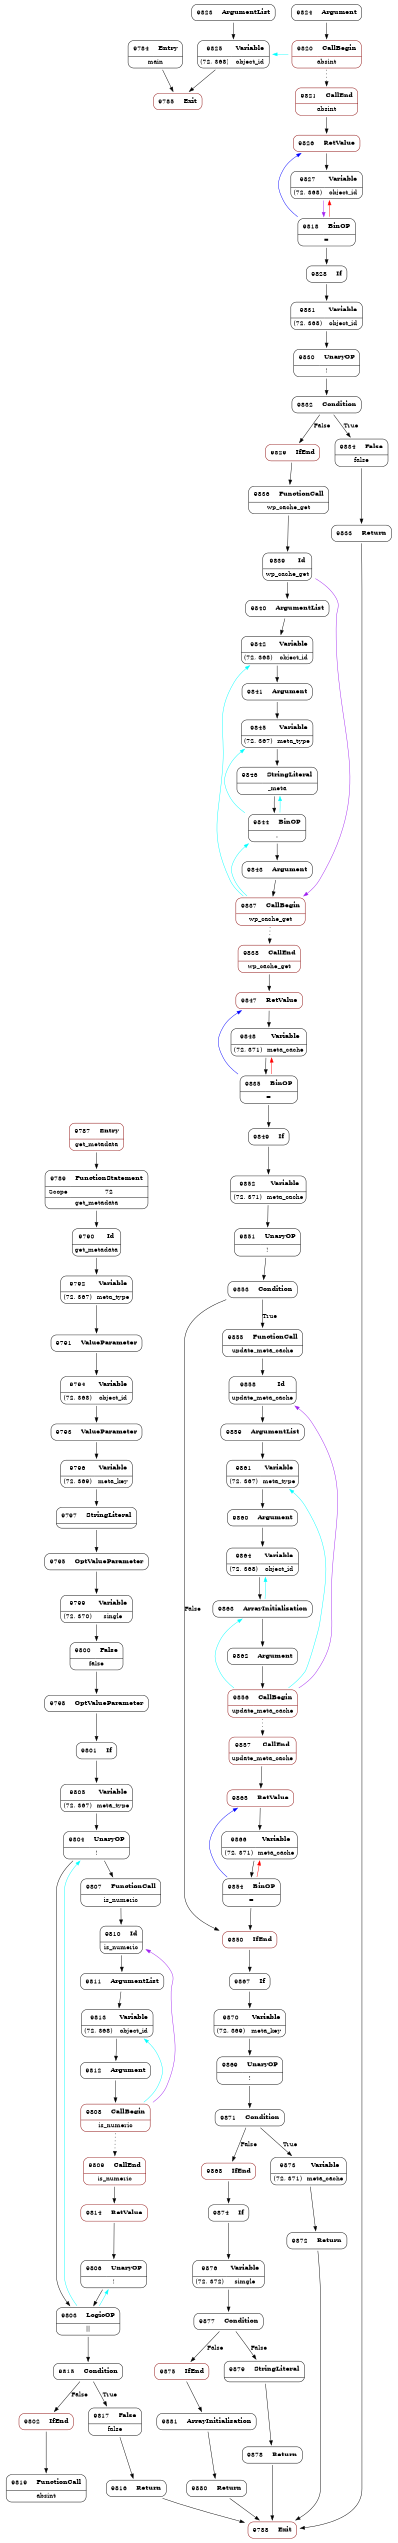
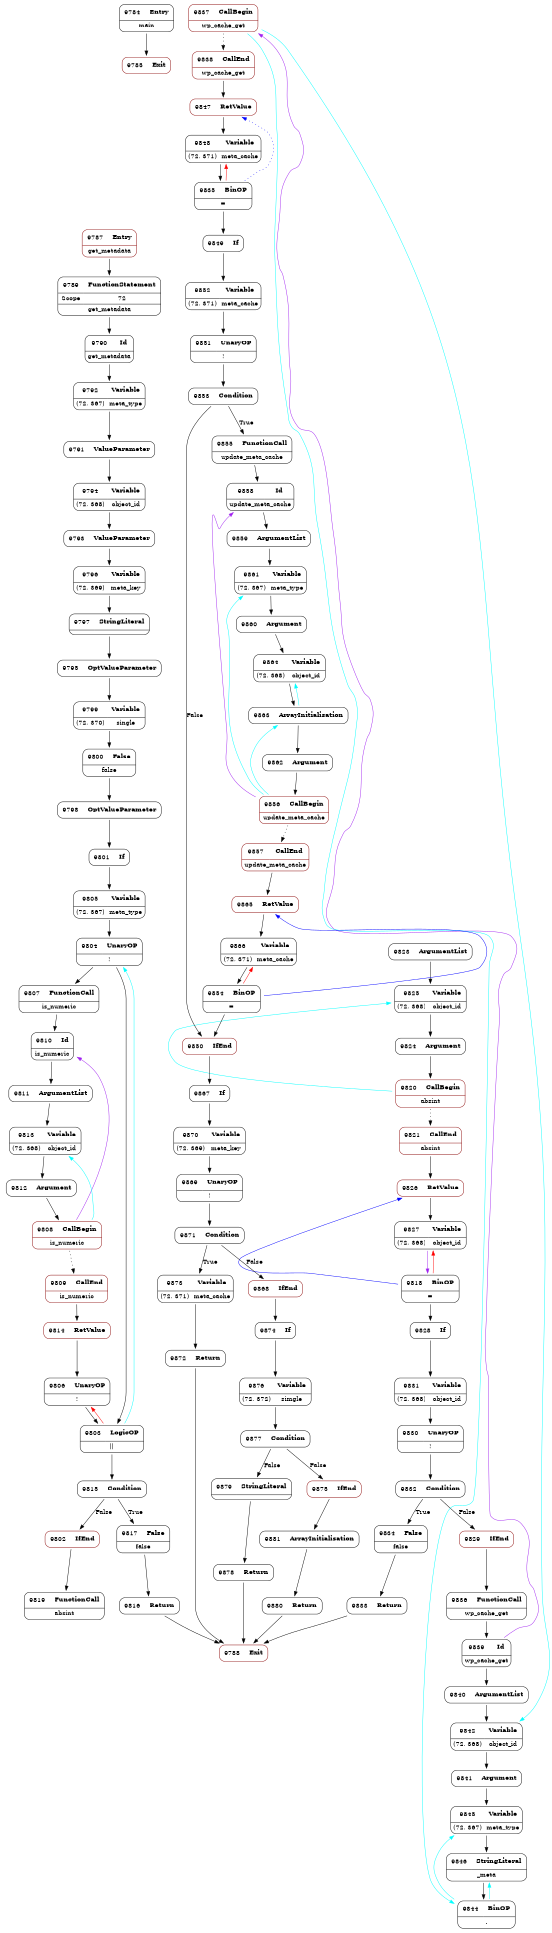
edge "9825" -> "9785": now "9825" -> "9824"
node "9843": removed
edge "9835" -> "9847": style solid -> dotted
edge "9803" -> "9806": color cyan -> red
